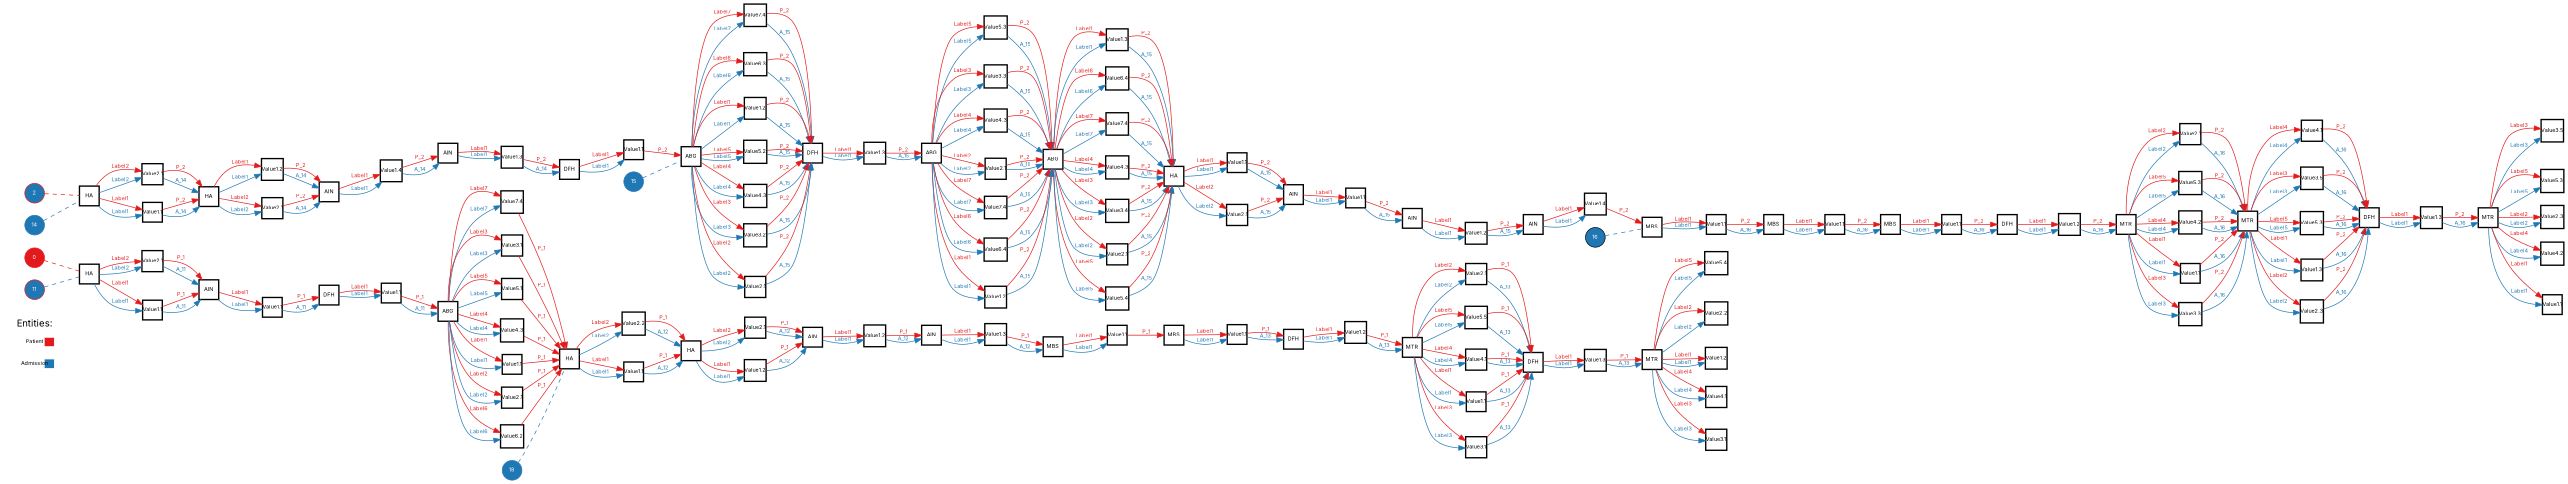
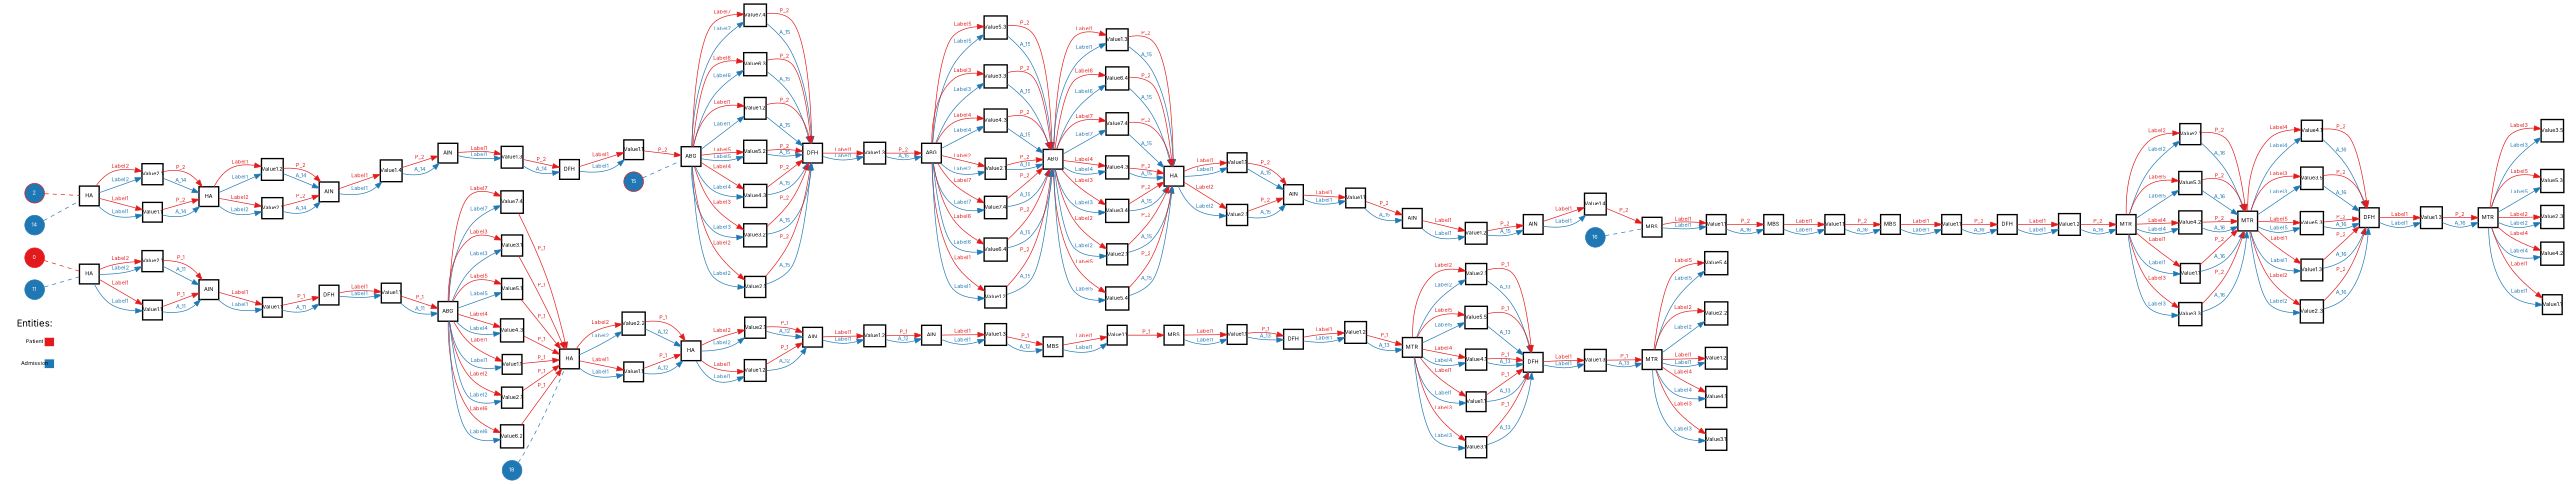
node "15": color #1f78b4 -> #e31a1c
node "16": color #000000 -> #1f78b4
node "11": color #e31a1c -> #1f78b4
